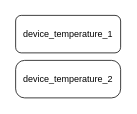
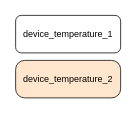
node "device_temperature_2": fillcolor #ffffff -> #ffe6cc
